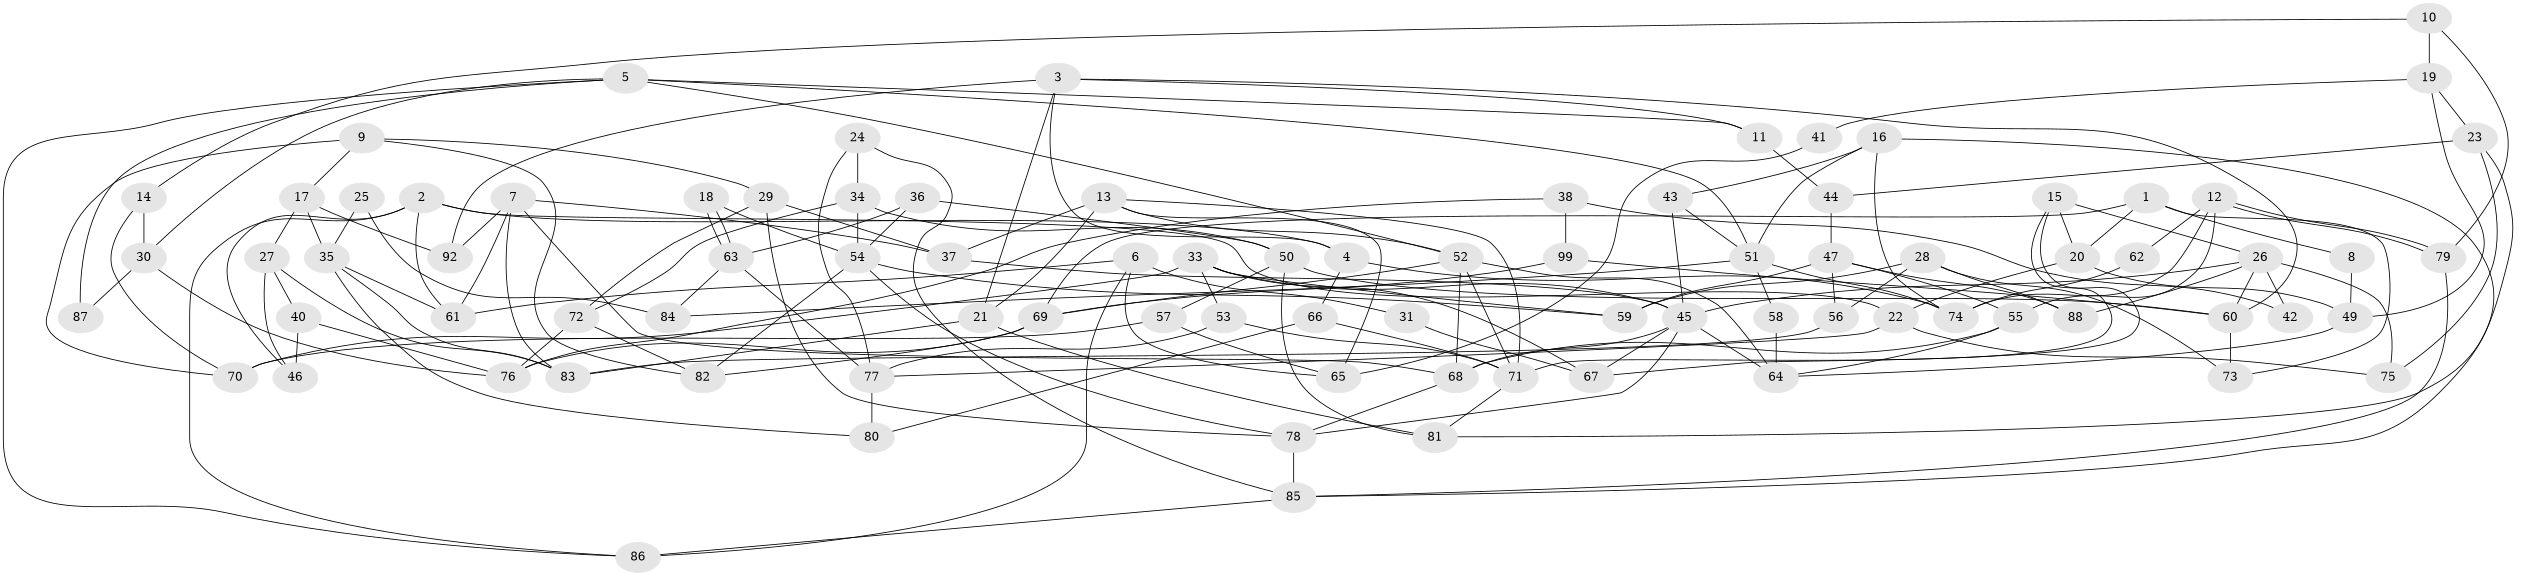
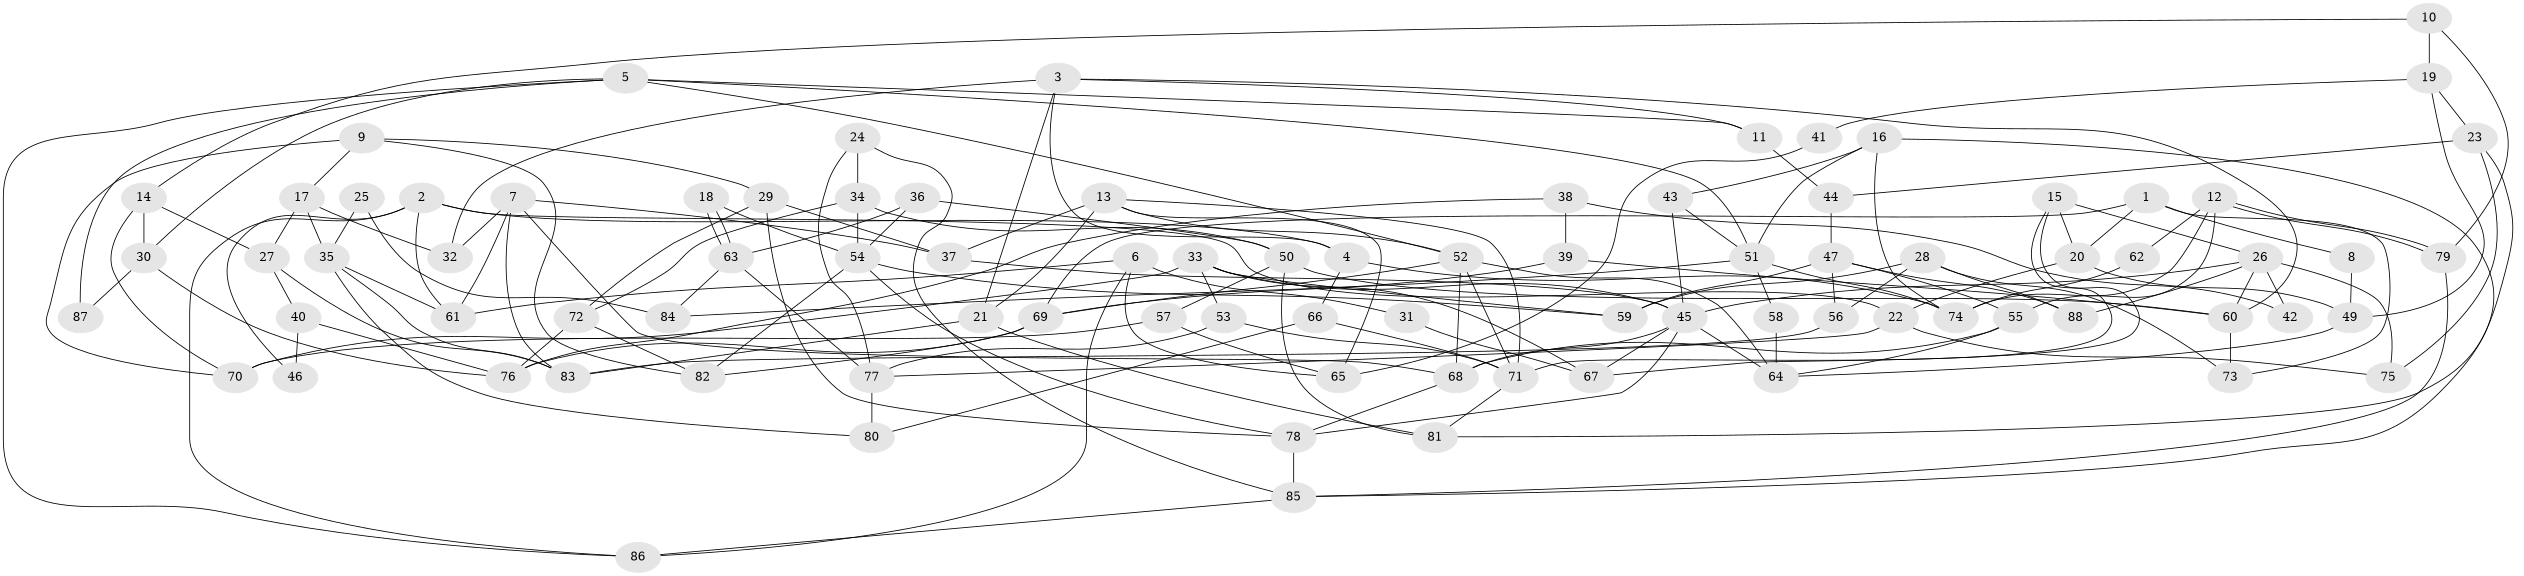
node "92": label "92" -> "32"
node "99": label "99" -> "39"
edge "27" -- "46": now "27" -- "14"
